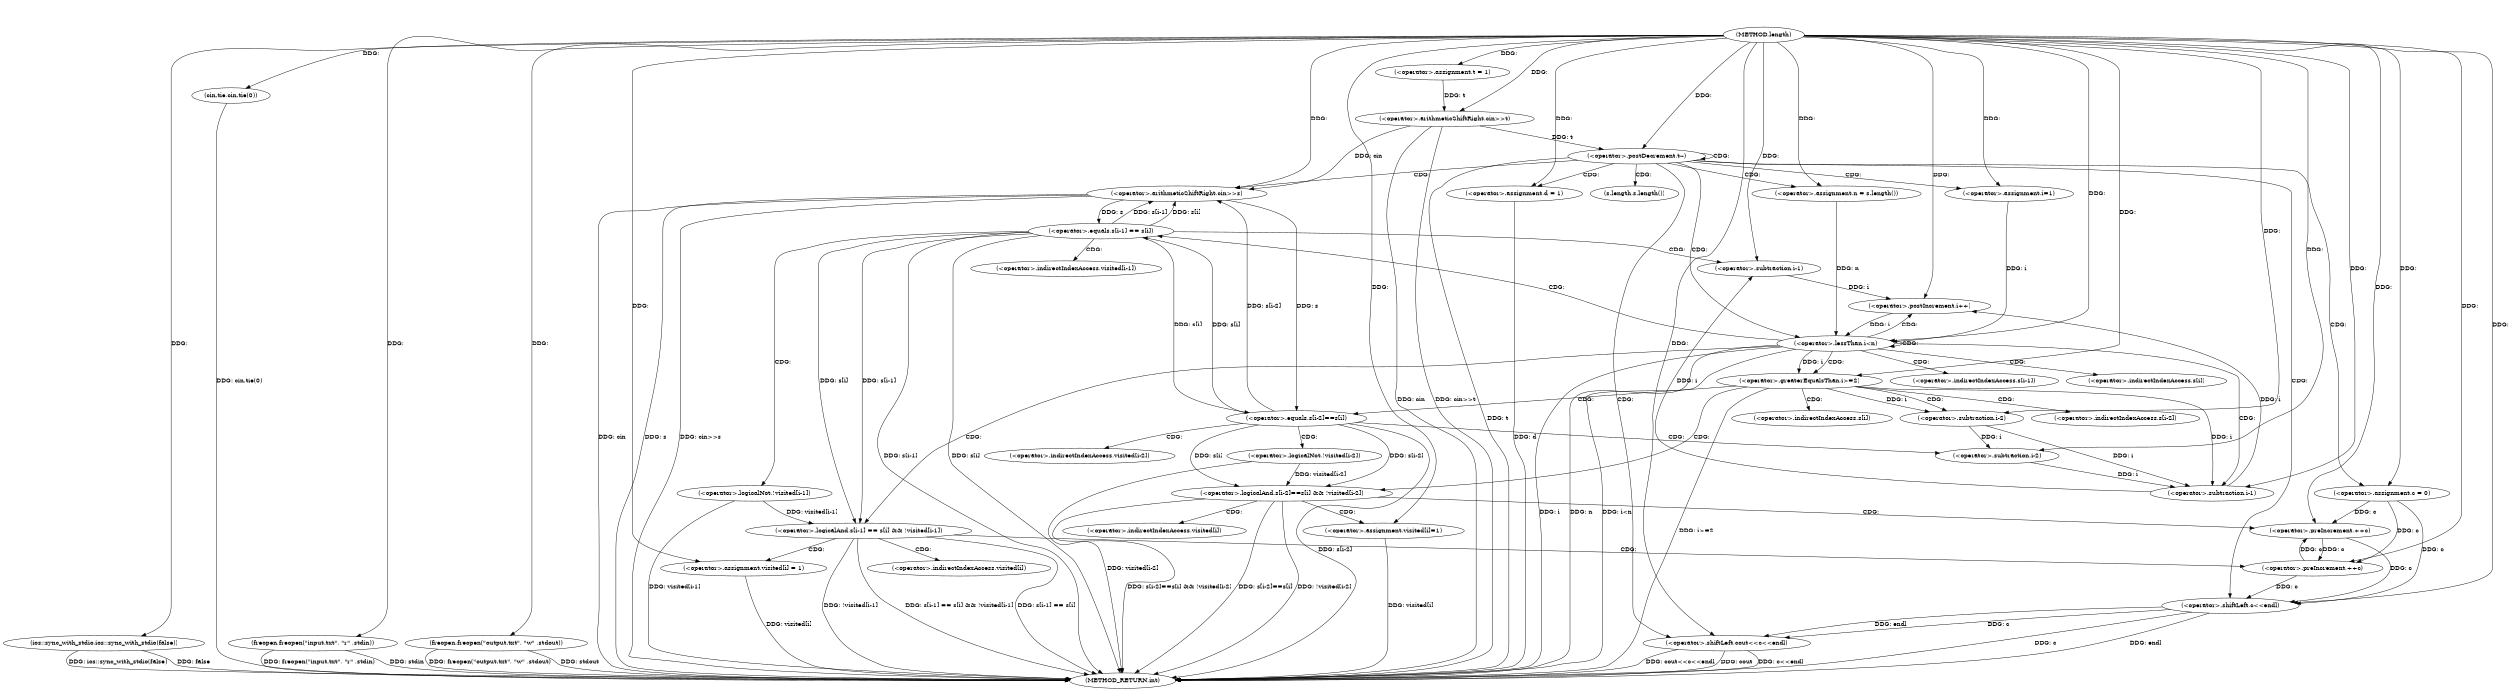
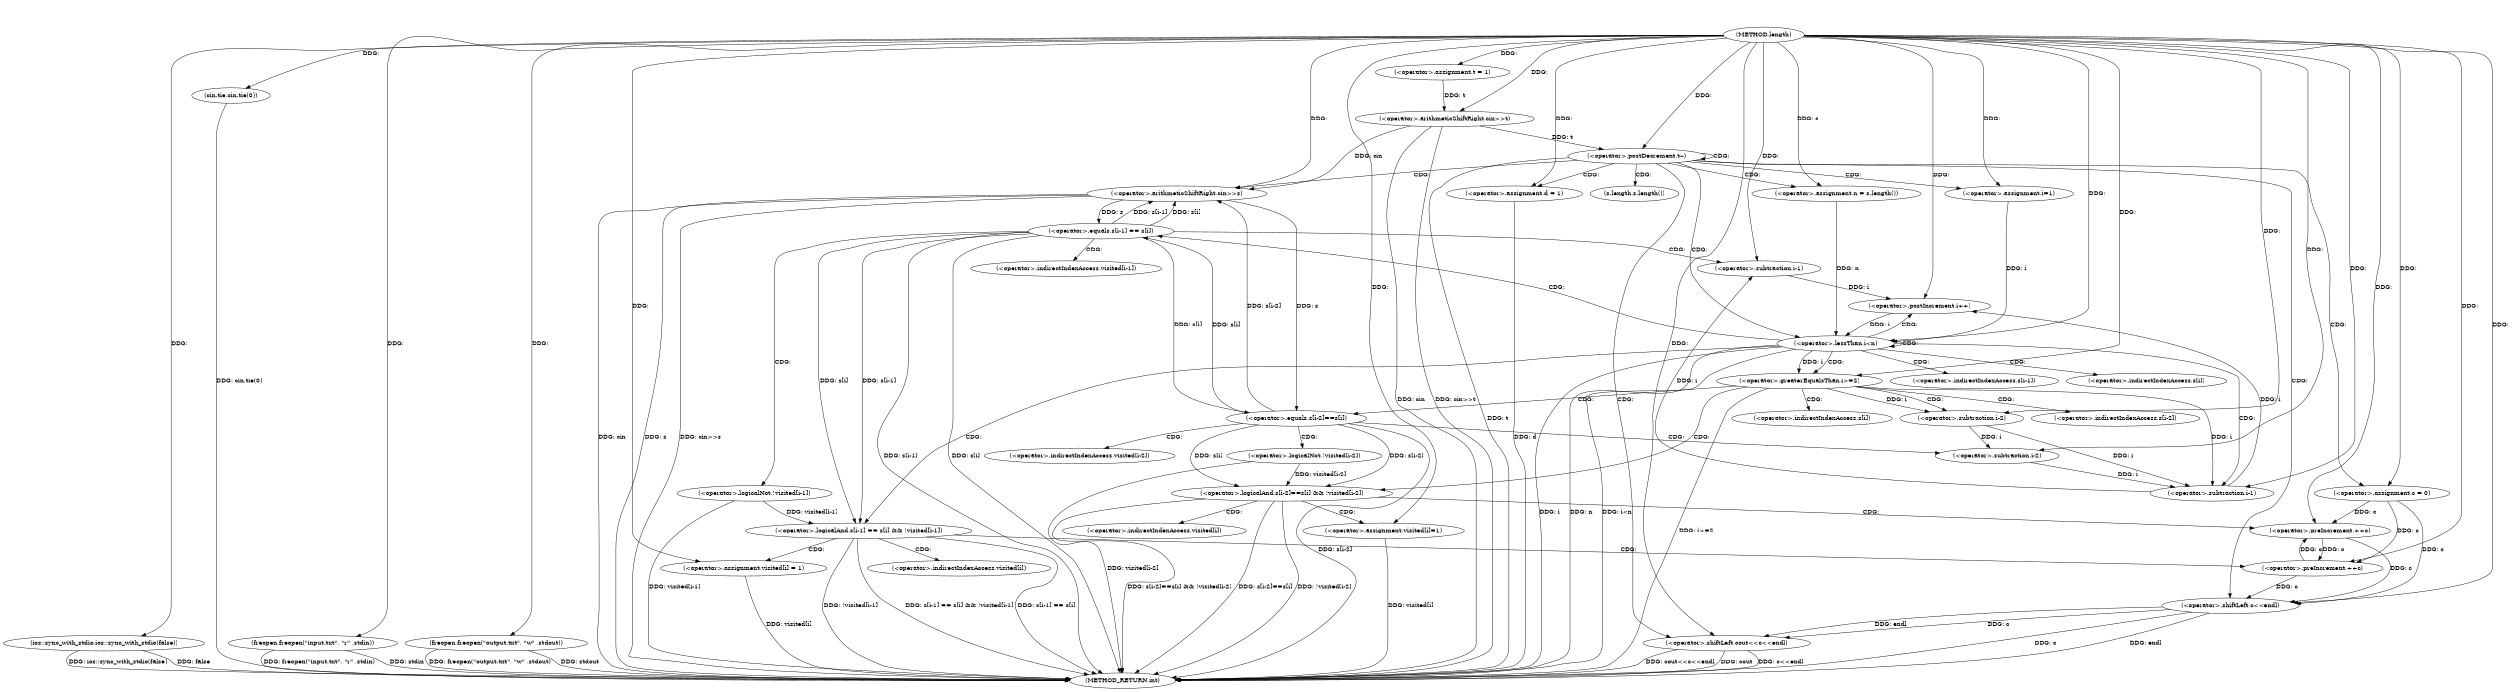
edge "(METHOD,length)" -> "(<operator>.assignment,n = s.length())": label "DDG: " -> "DDG: s"
